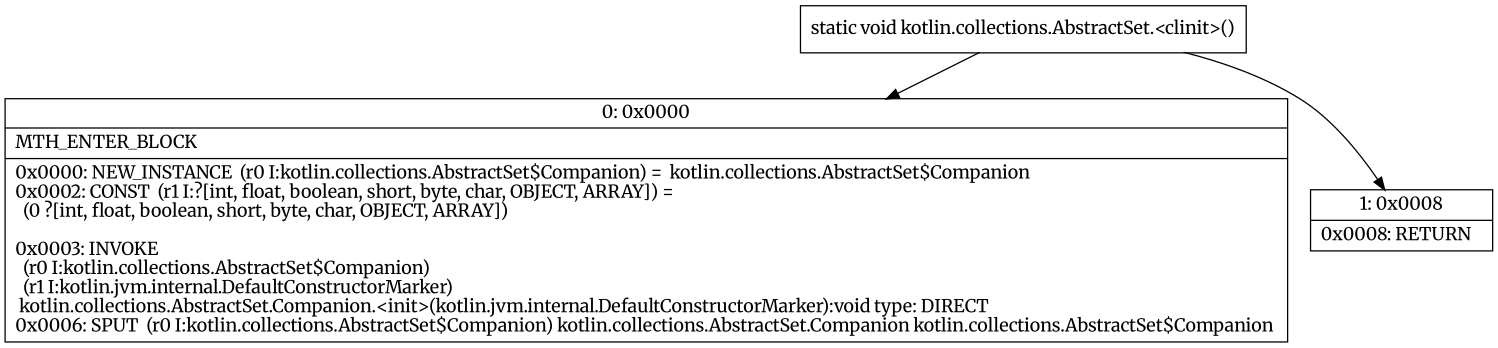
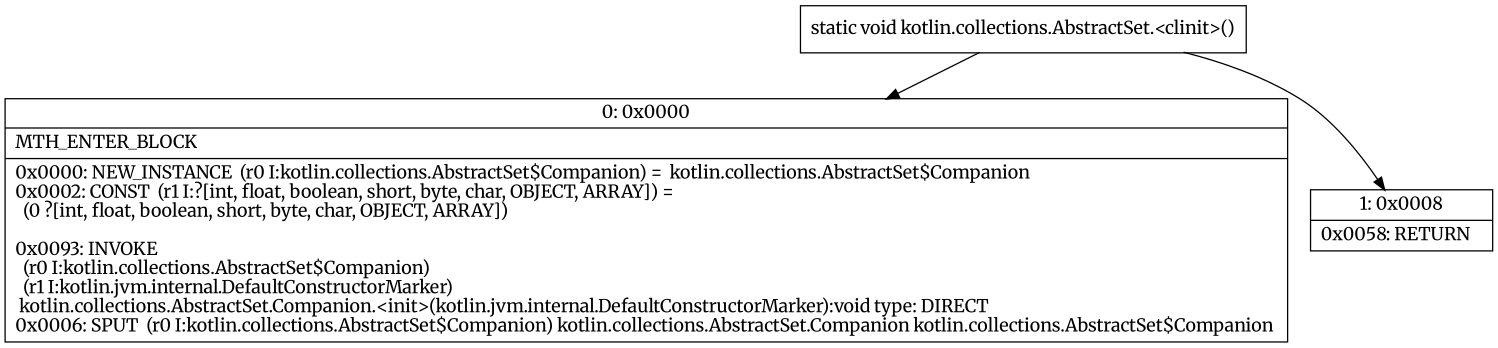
node "1: 0x0008": text "0x0008: RETURN" -> "0x0058: RETURN"
node "0: 0x0000": text "0x0003: INVOKE" -> "0x0093: INVOKE"
